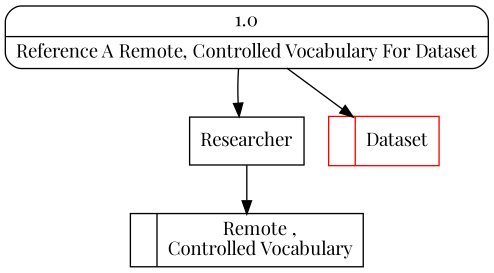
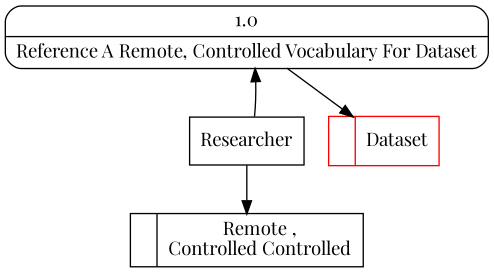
edge "1.0" -> "Researcher": reversed
node "Remote ,": text "Controlled Vocabulary" -> "Controlled Controlled"
